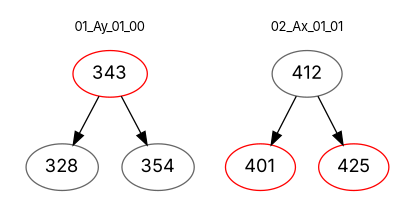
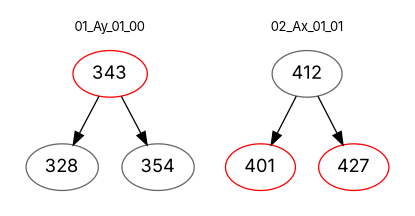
node "425": label "425" -> "427"
